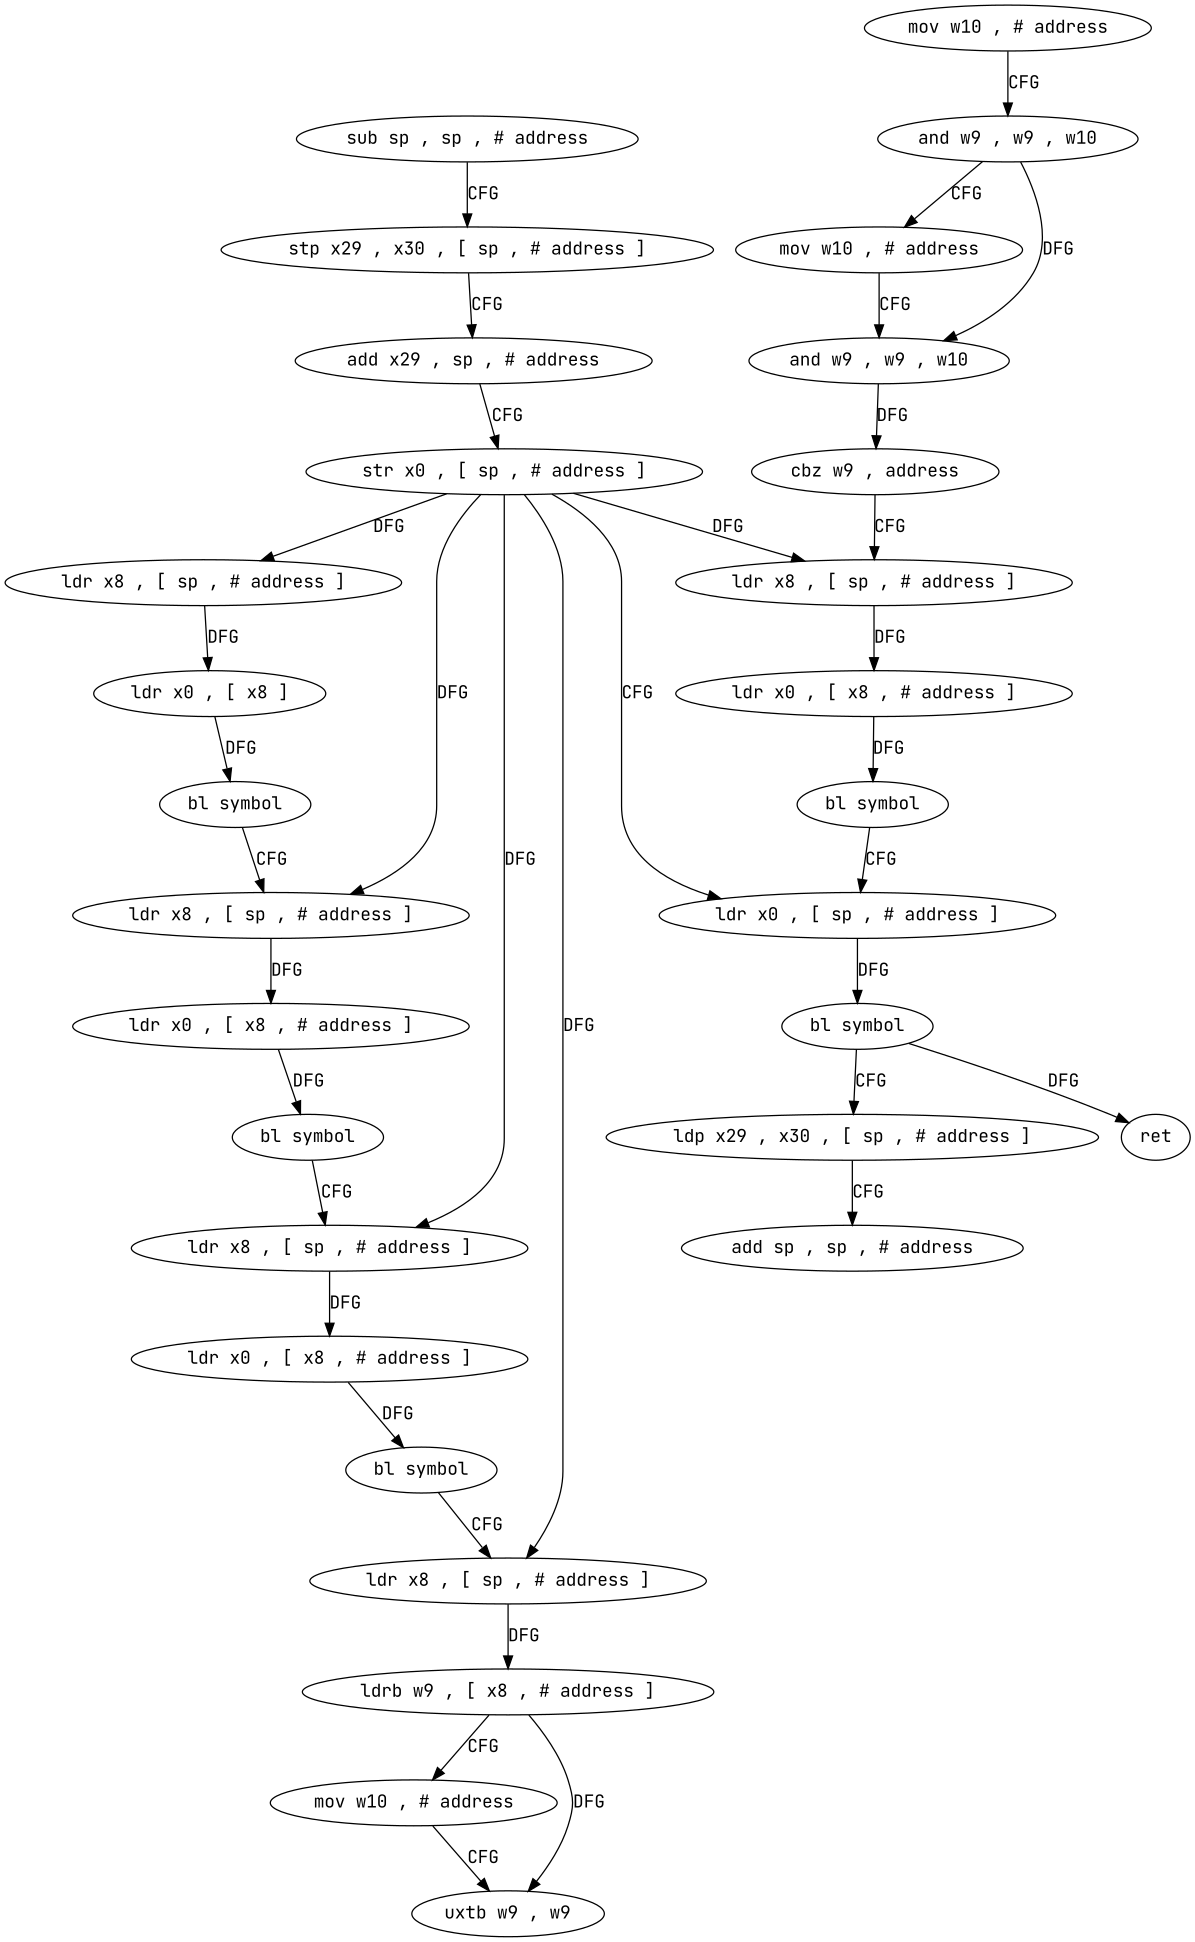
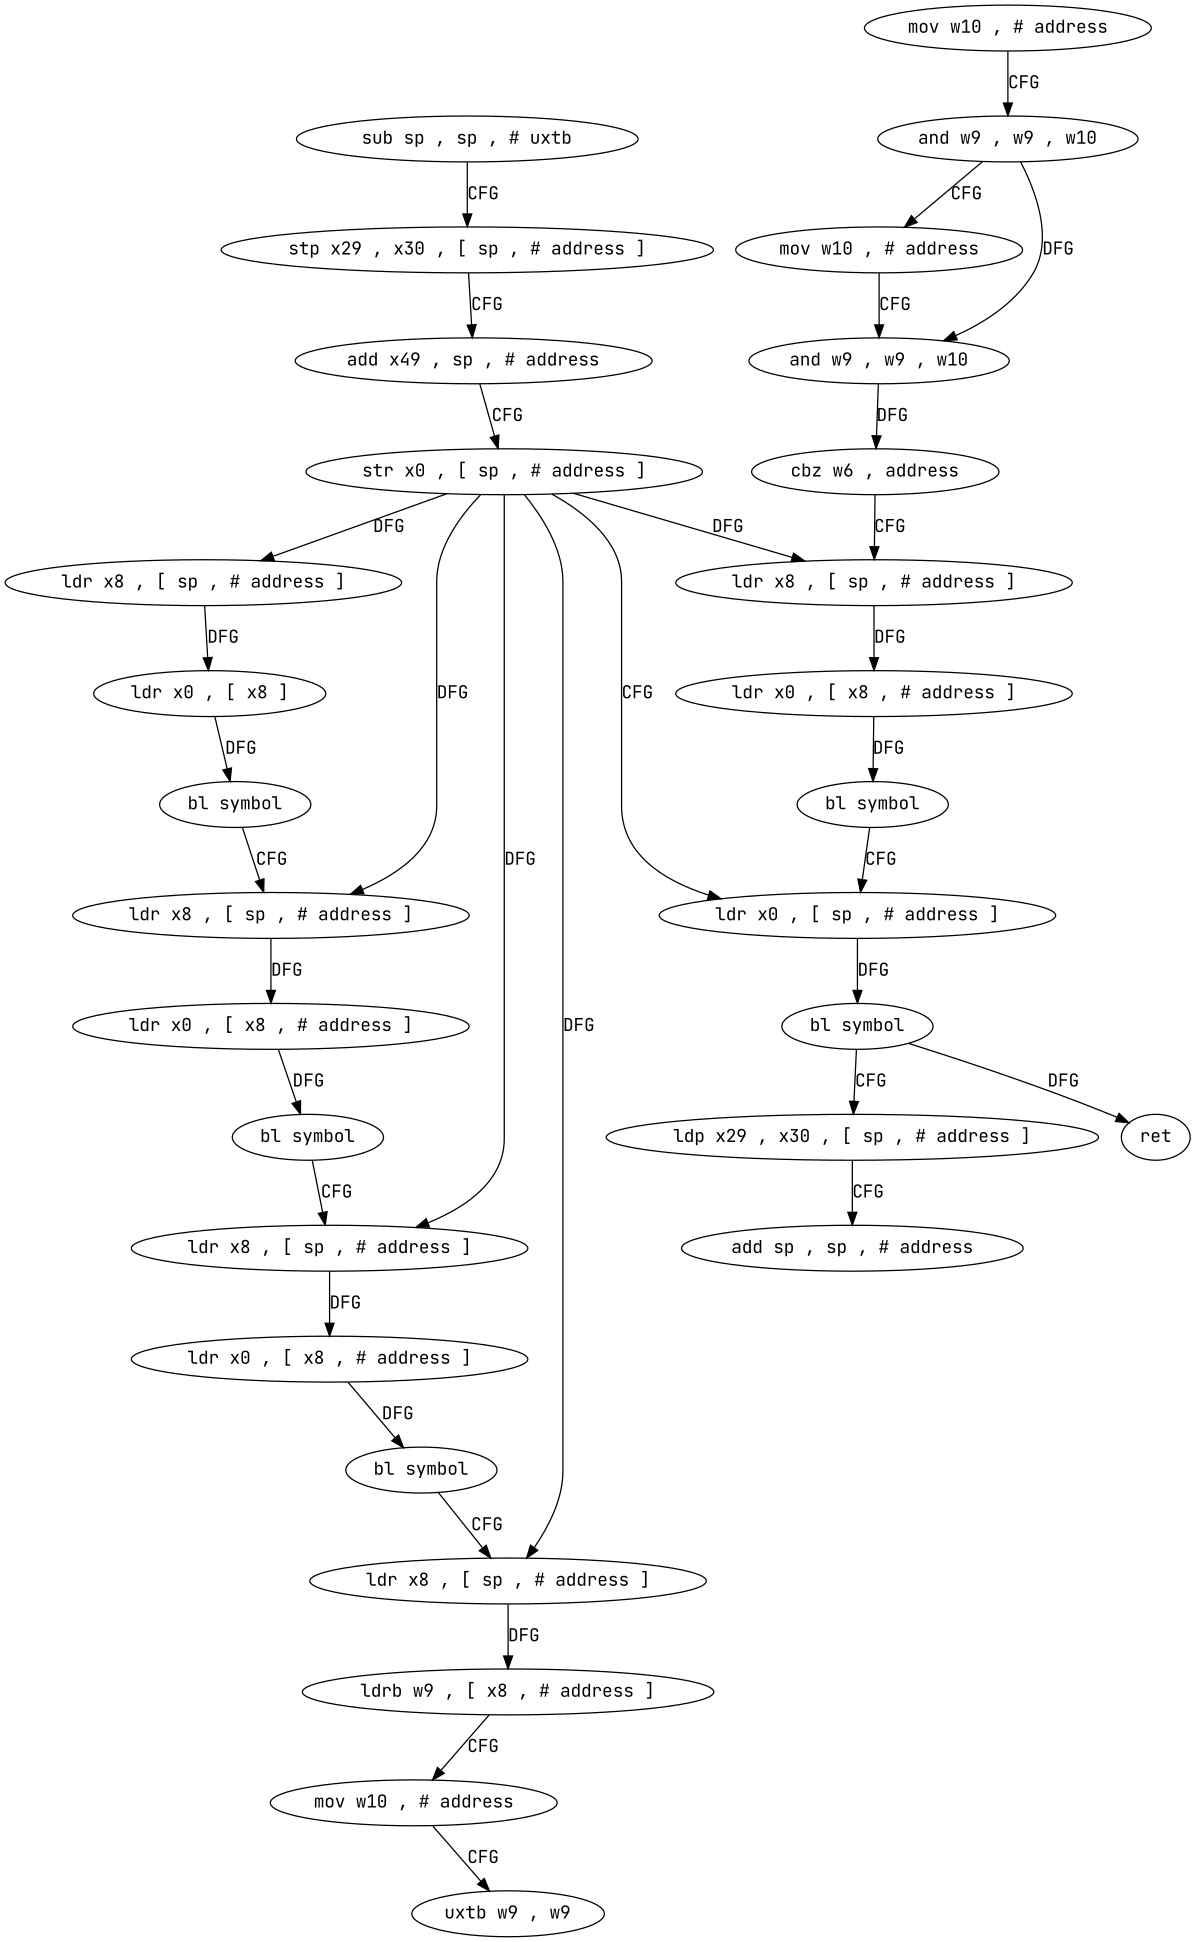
node "sub sp , sp , # address": label "sub sp , sp , # address" -> "sub sp , sp , # uxtb"
node "add x29 , sp , # address": label "add x29 , sp , # address" -> "add x49 , sp , # address"
node "cbz w9 , address": label "cbz w9 , address" -> "cbz w6 , address"
edge "ldrb w9 , [ x8 , # address ]" -> "uxtb w9 , w9": removed, label "DFG"
